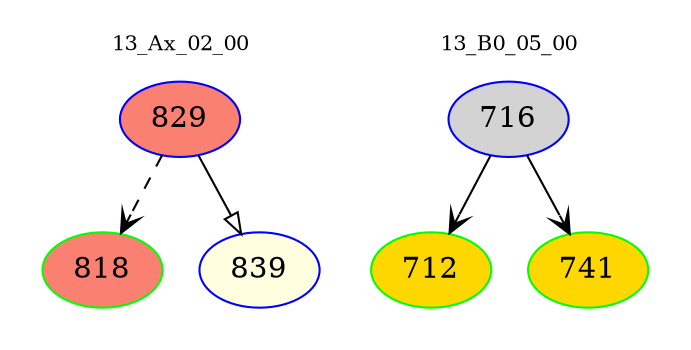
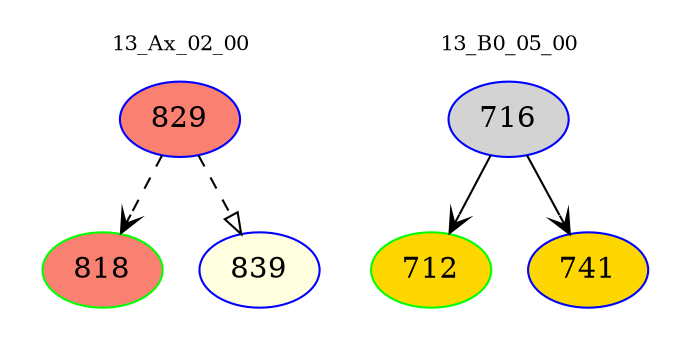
edge "829" -> "839": style solid -> dashed
node "741": color green -> blue
